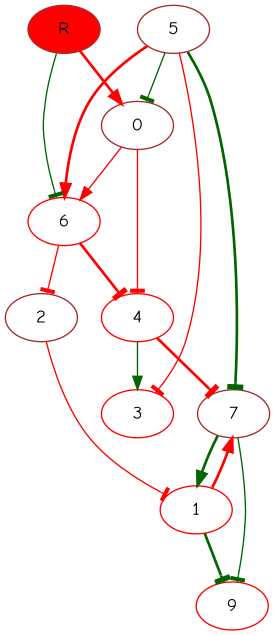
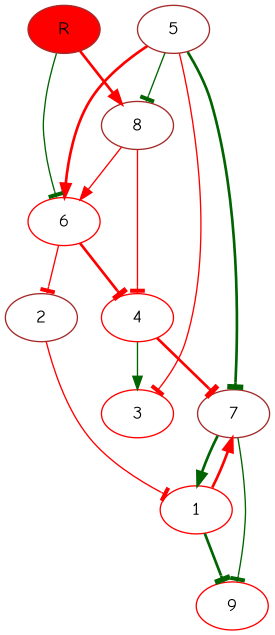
node "0": label "0" -> "8"
